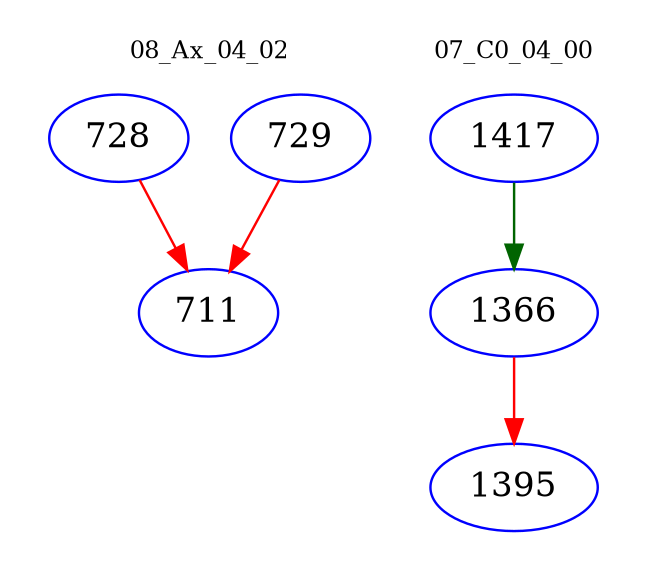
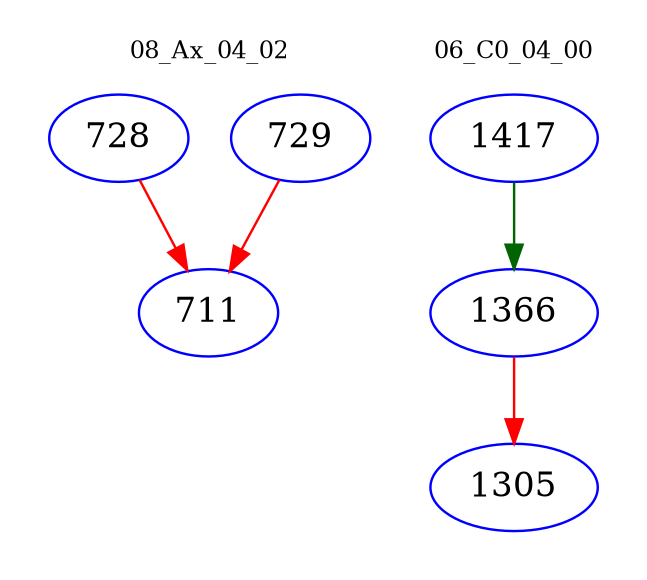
cluster "07_C0_04_00": label "07_C0_04_00" -> "06_C0_04_00"
node "1395": label "1395" -> "1305"
